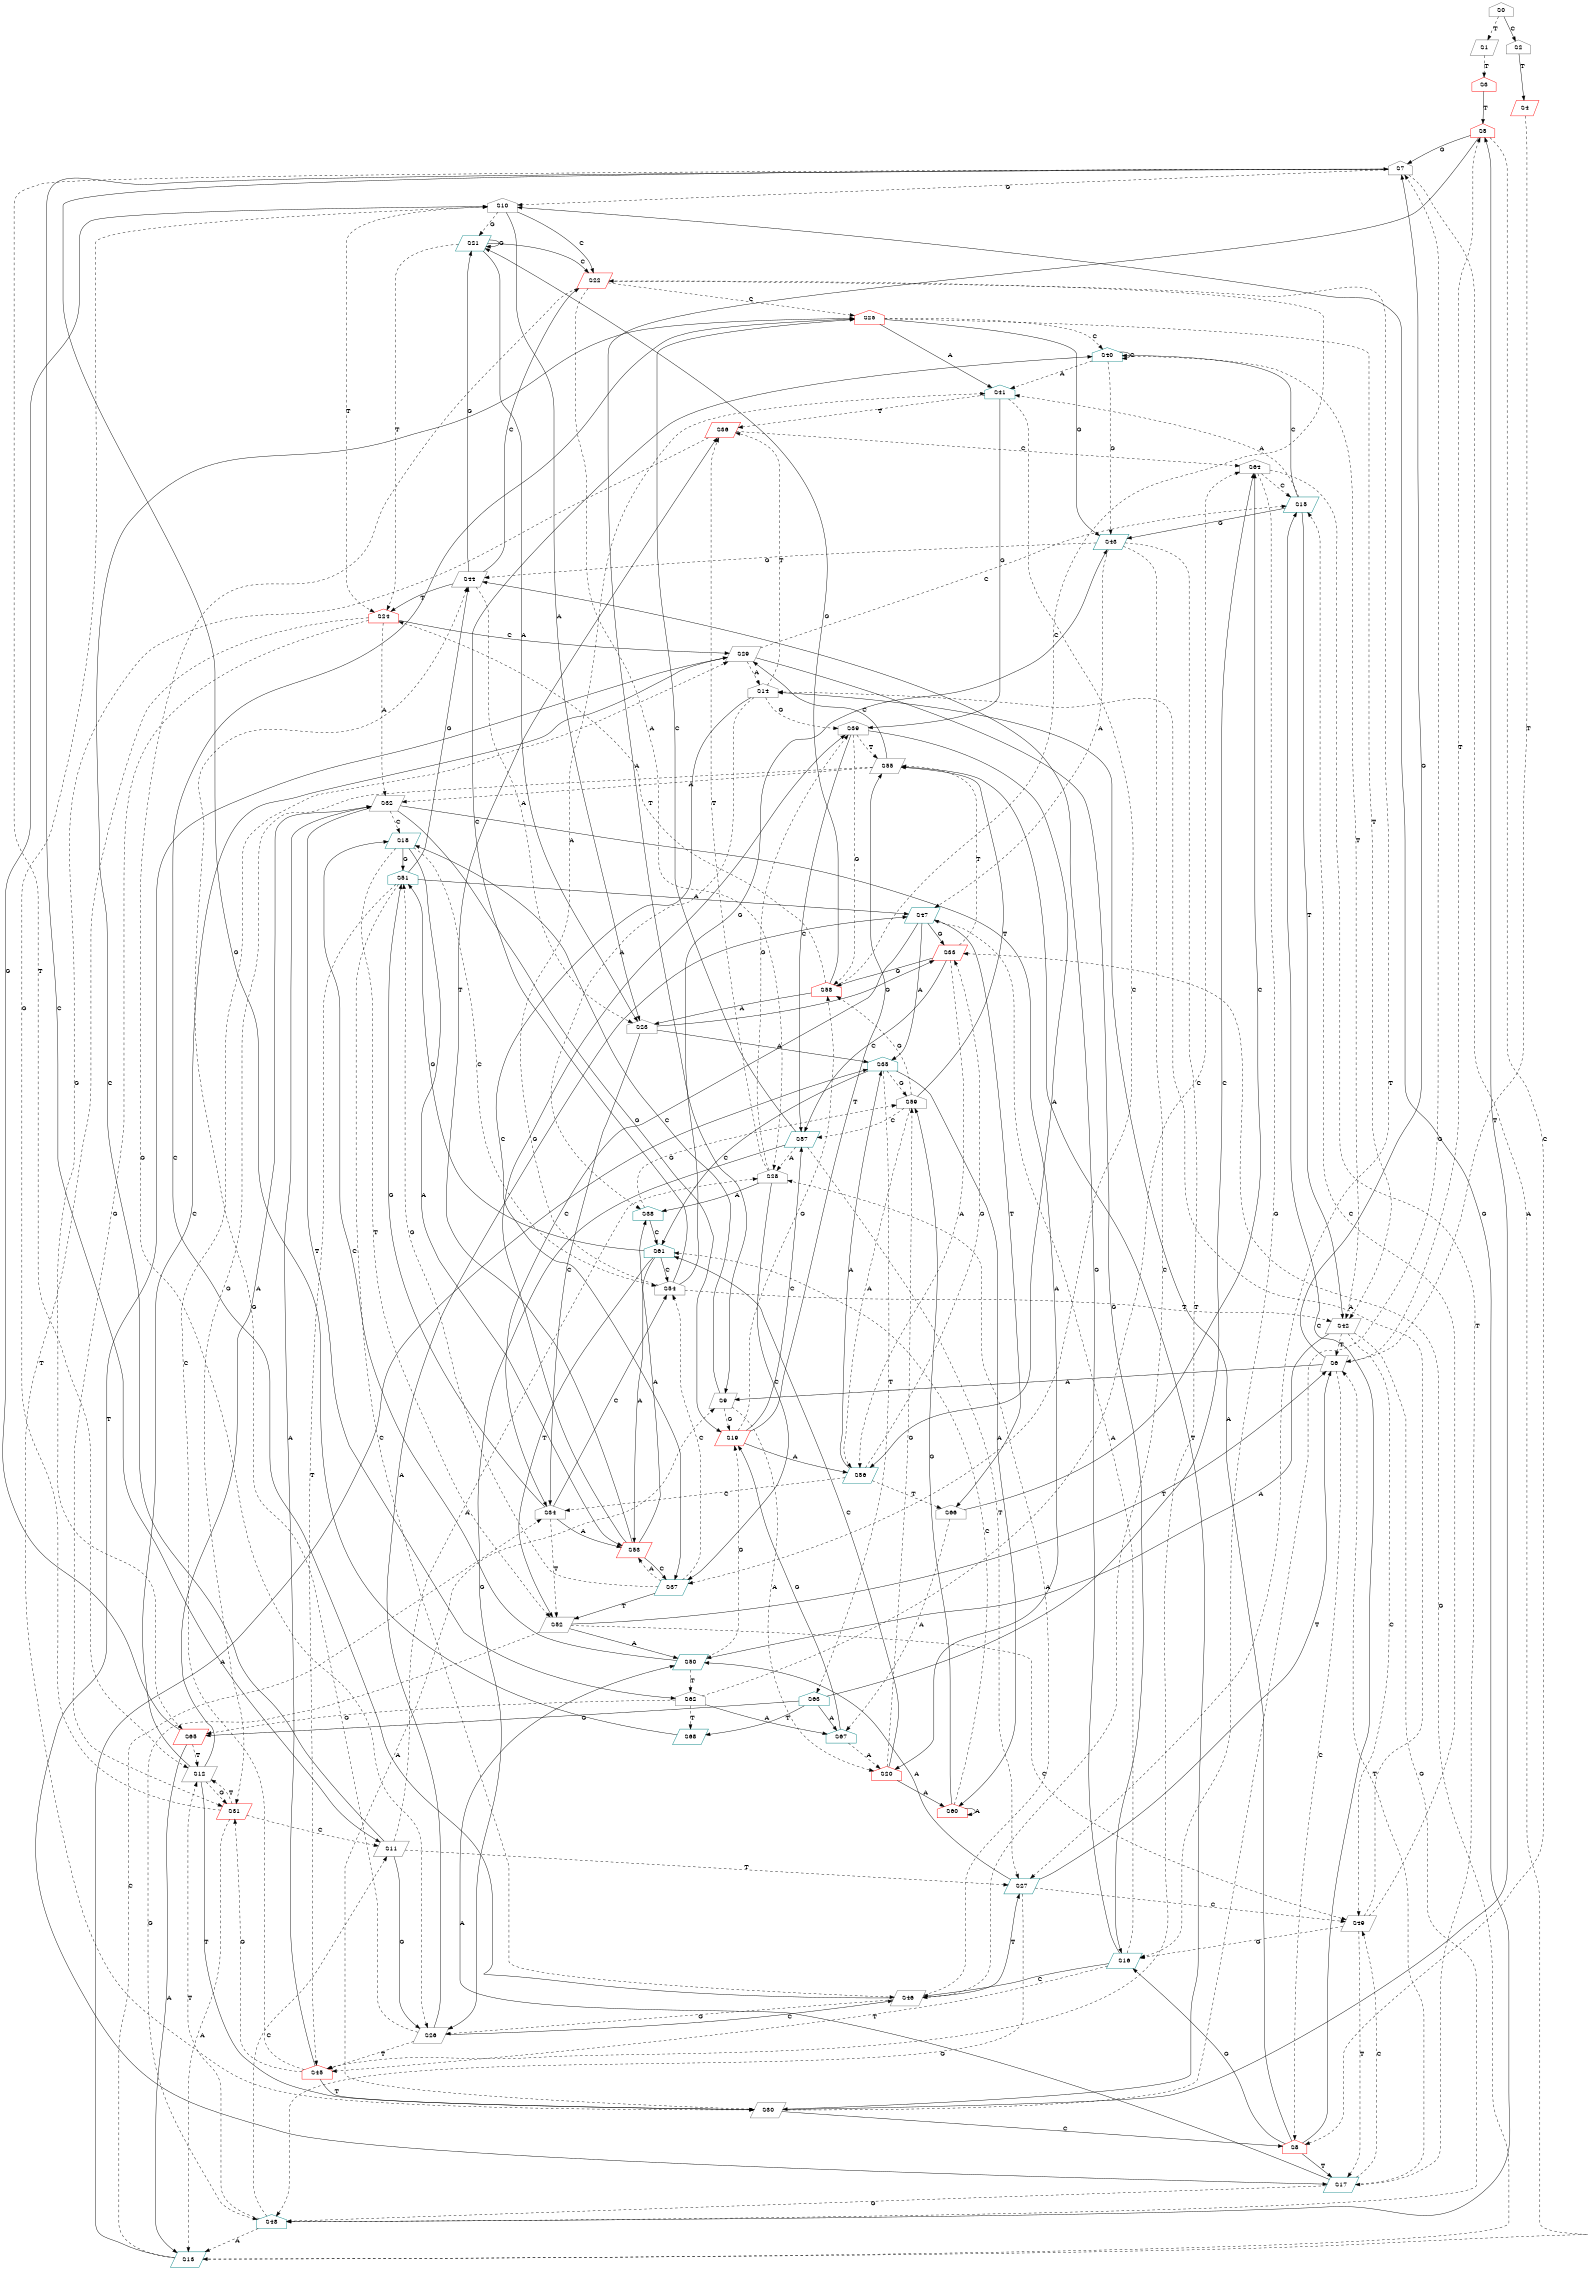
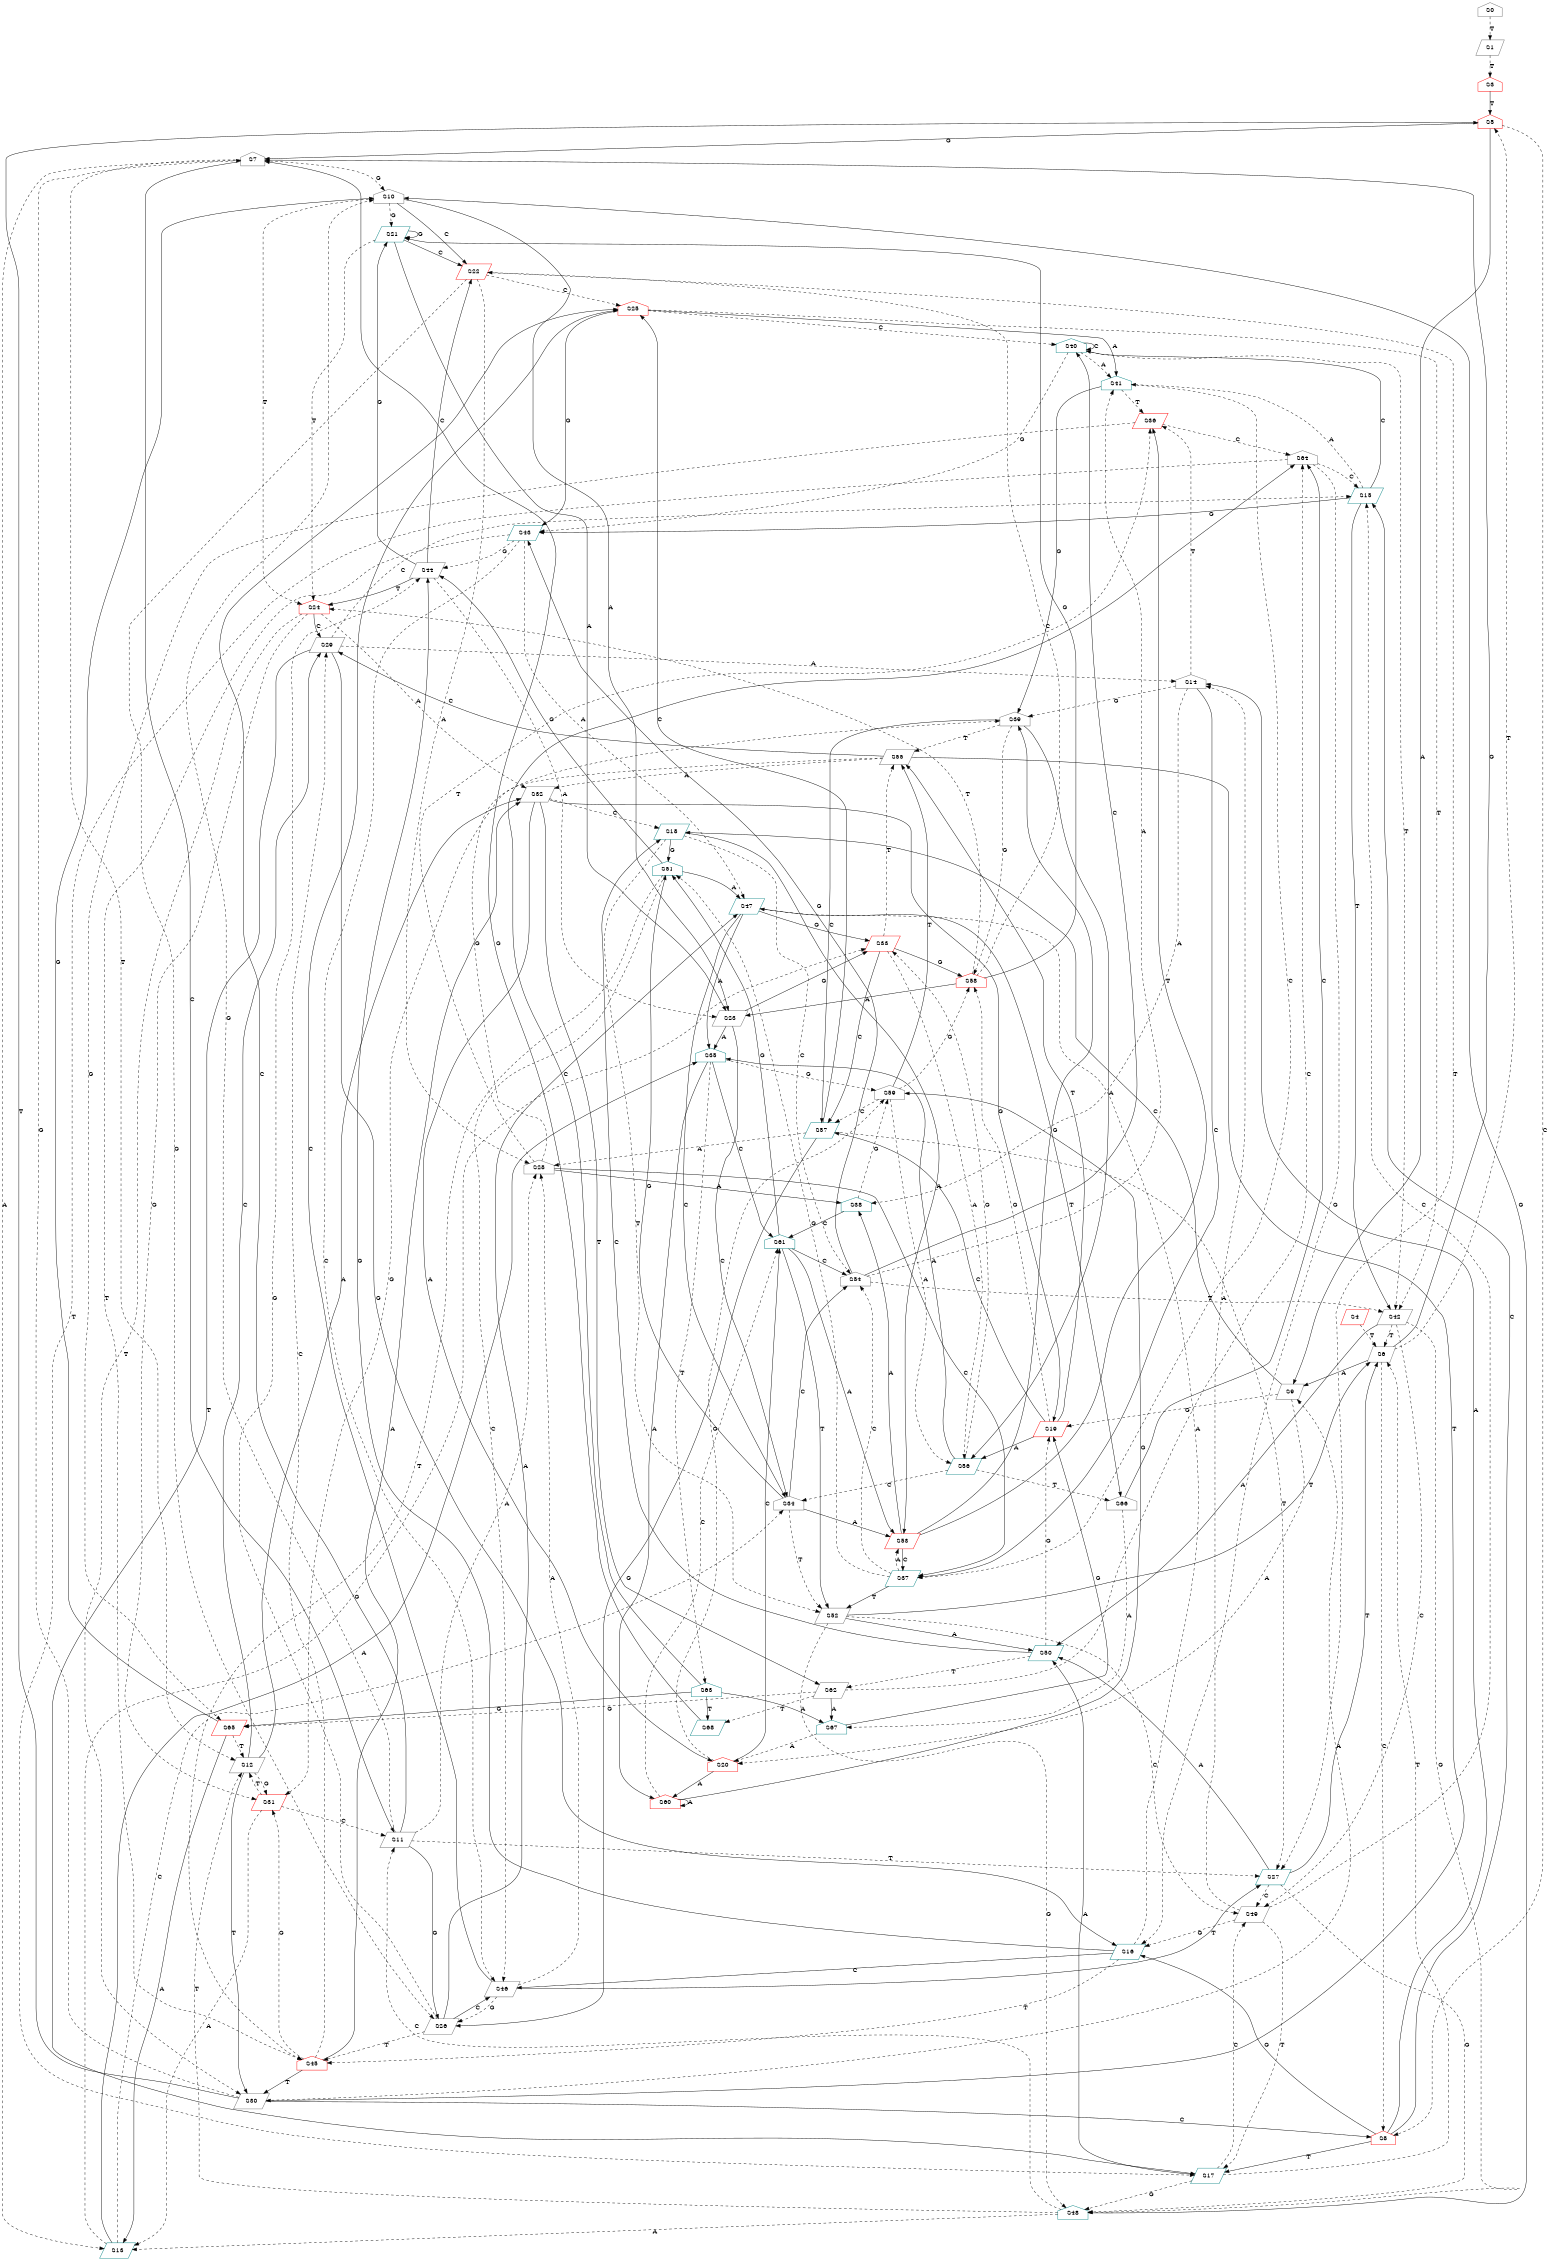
node "S2": removed
edge "S31" -> "S10": now "S11" -> "S10"
node "S23": shape house -> parallelogram
node "S62": shape house -> parallelogram
